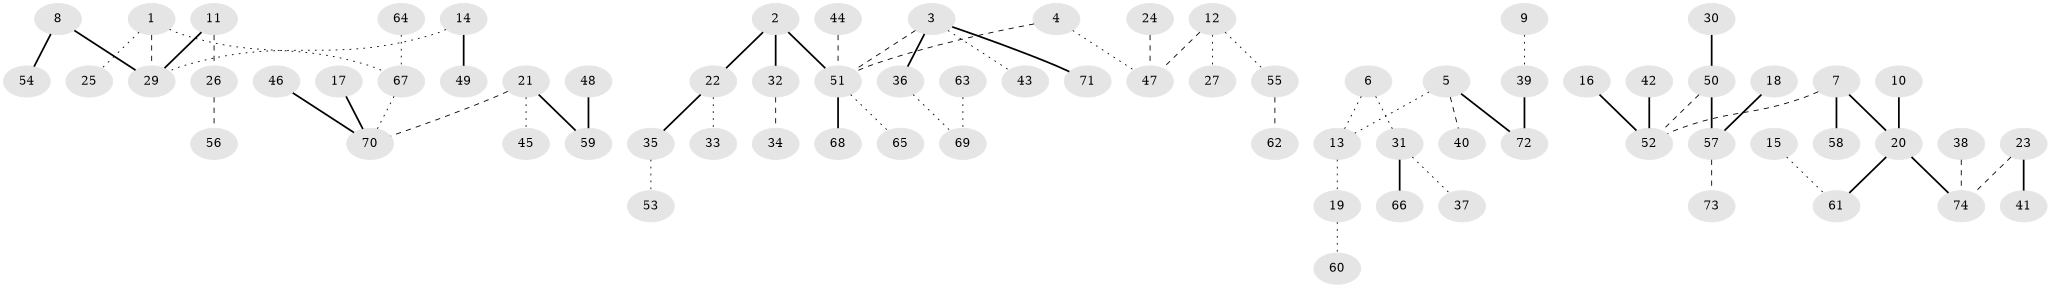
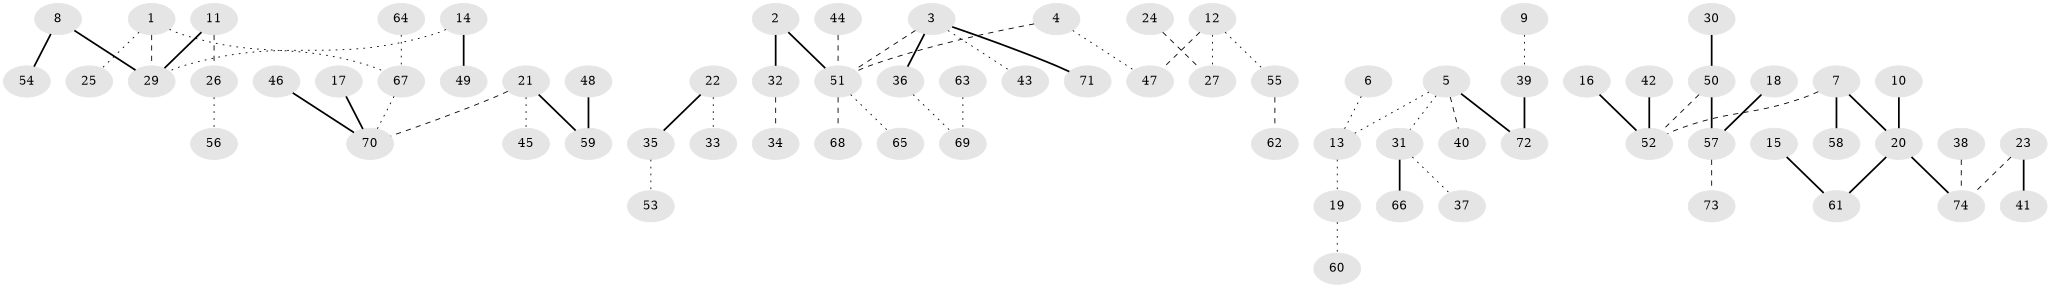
edge "2" -- "22": removed
edge "24" -- "47": now "24" -- "27"
edge "6" -- "31": now "5" -- "31"
edge "26" -- "56": style dashed -> dotted
edge "51" -- "68": style bold -> dashed
edge "15" -- "61": style dotted -> bold
